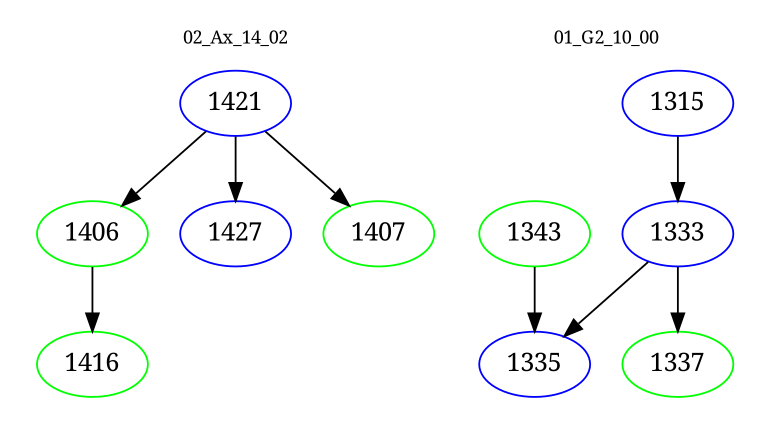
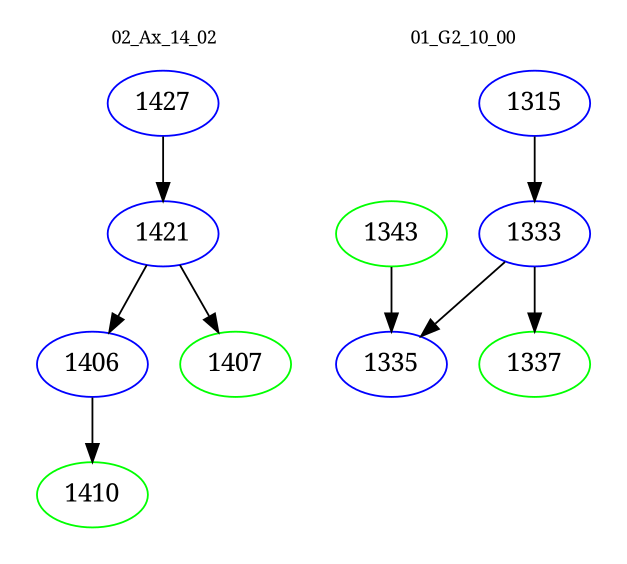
edge "1421" -> "1427": reversed
node "1406": color green -> blue
node "1416": label "1416" -> "1410"
